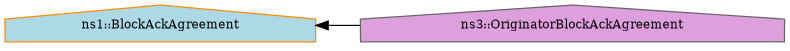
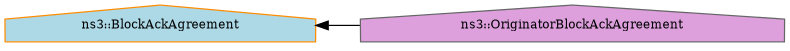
node "ns1::BlockAckAgreement": label "ns1::BlockAckAgreement" -> "ns3::BlockAckAgreement"
